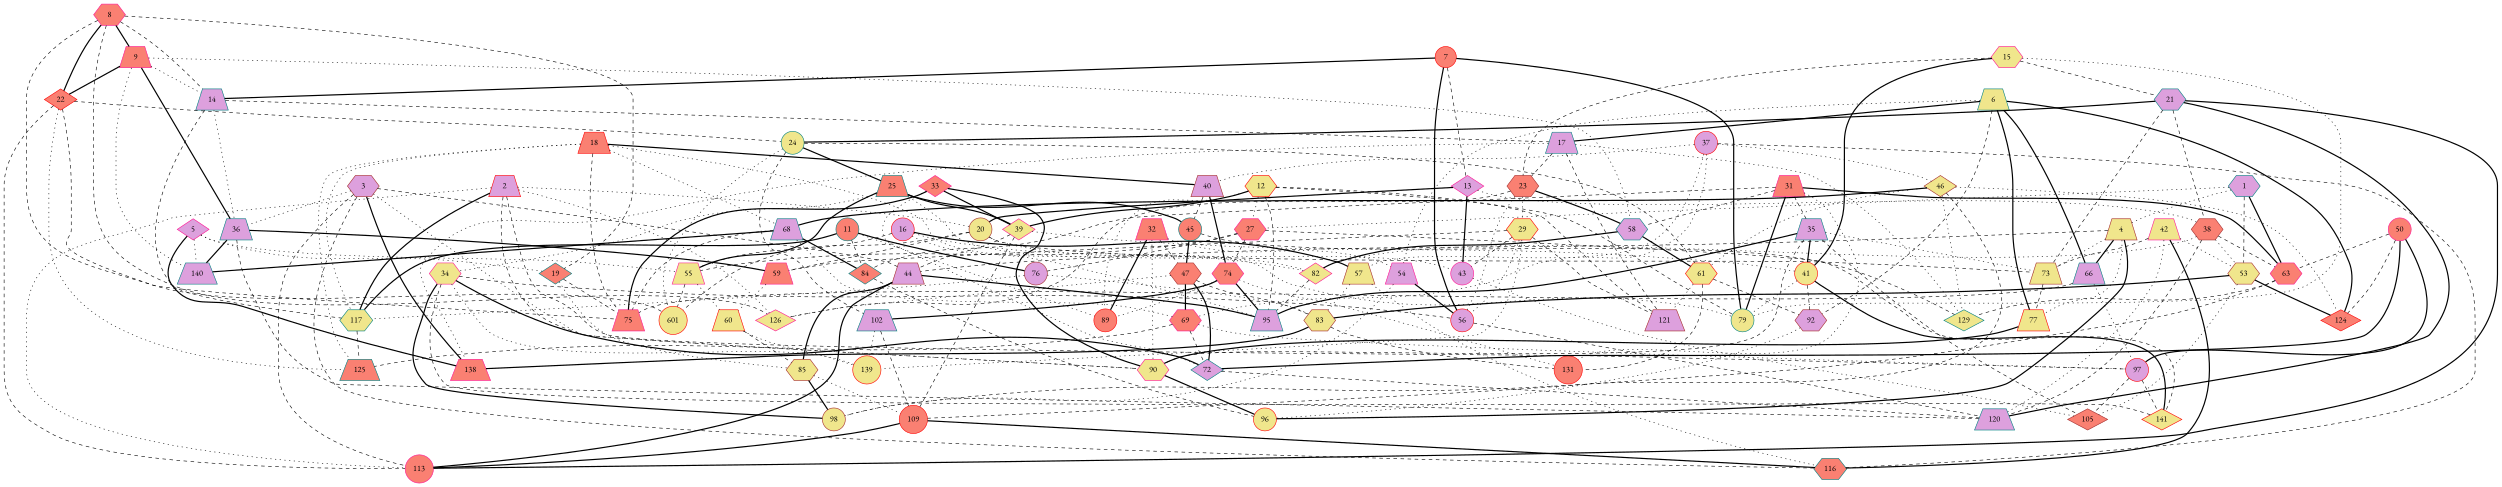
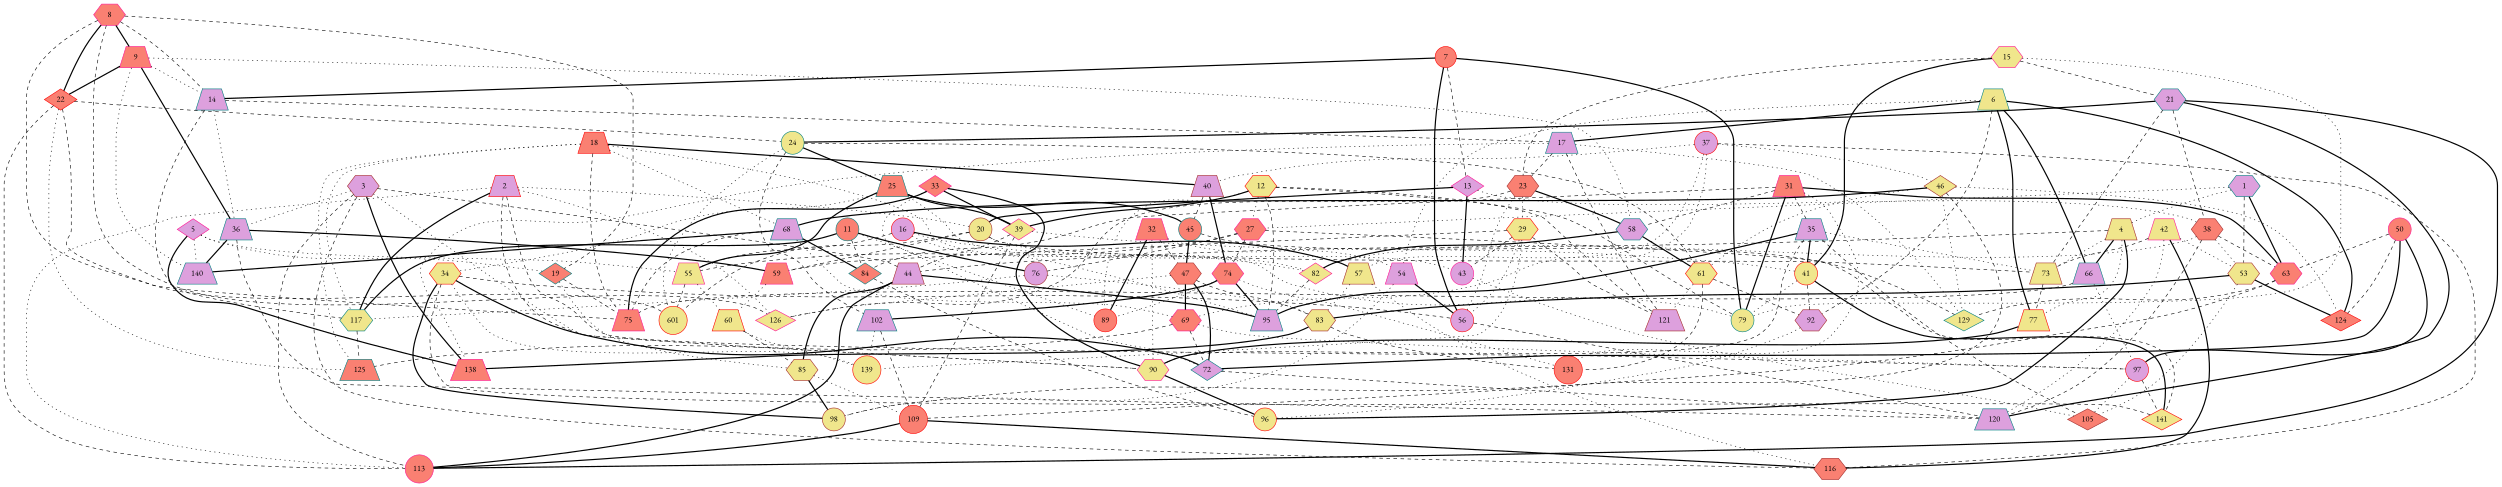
node "34": color deeppink -> red
edge "97" -- "105": style dashed -> dotted
node "116": color teal -> brown
